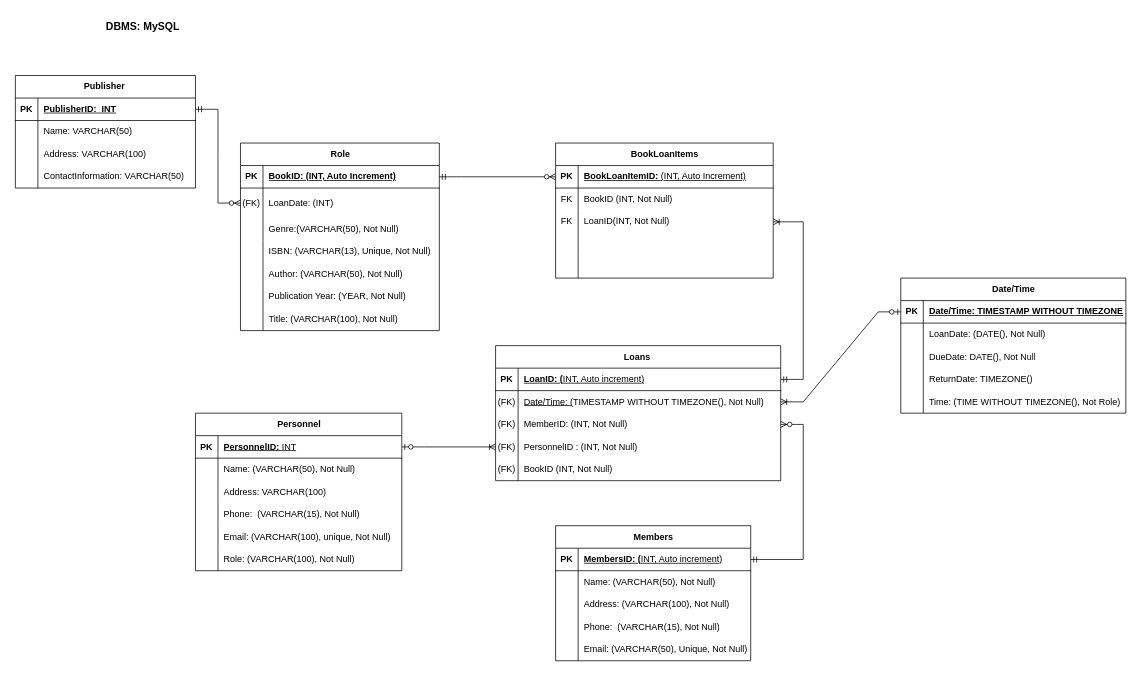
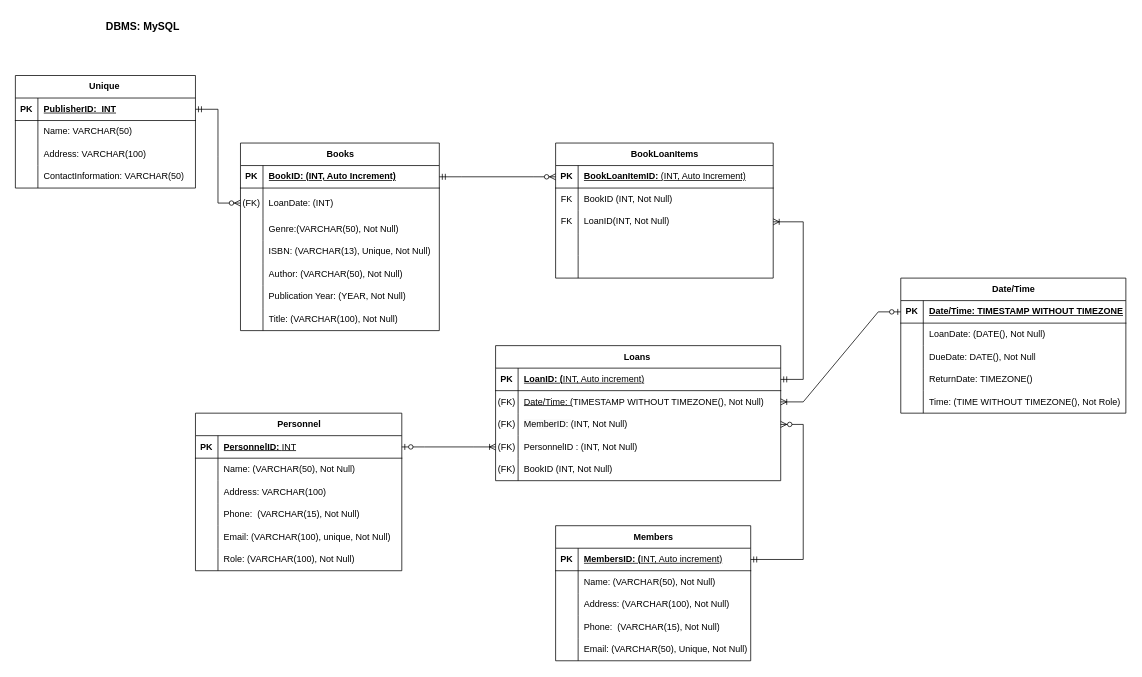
node "Publisher": label "Publisher" -> "Unique"
node "Role": label "Role" -> "Books"
